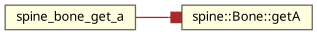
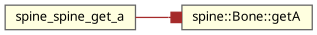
node "spine_bone_get_a": label "spine_bone_get_a" -> "spine_spine_get_a"
